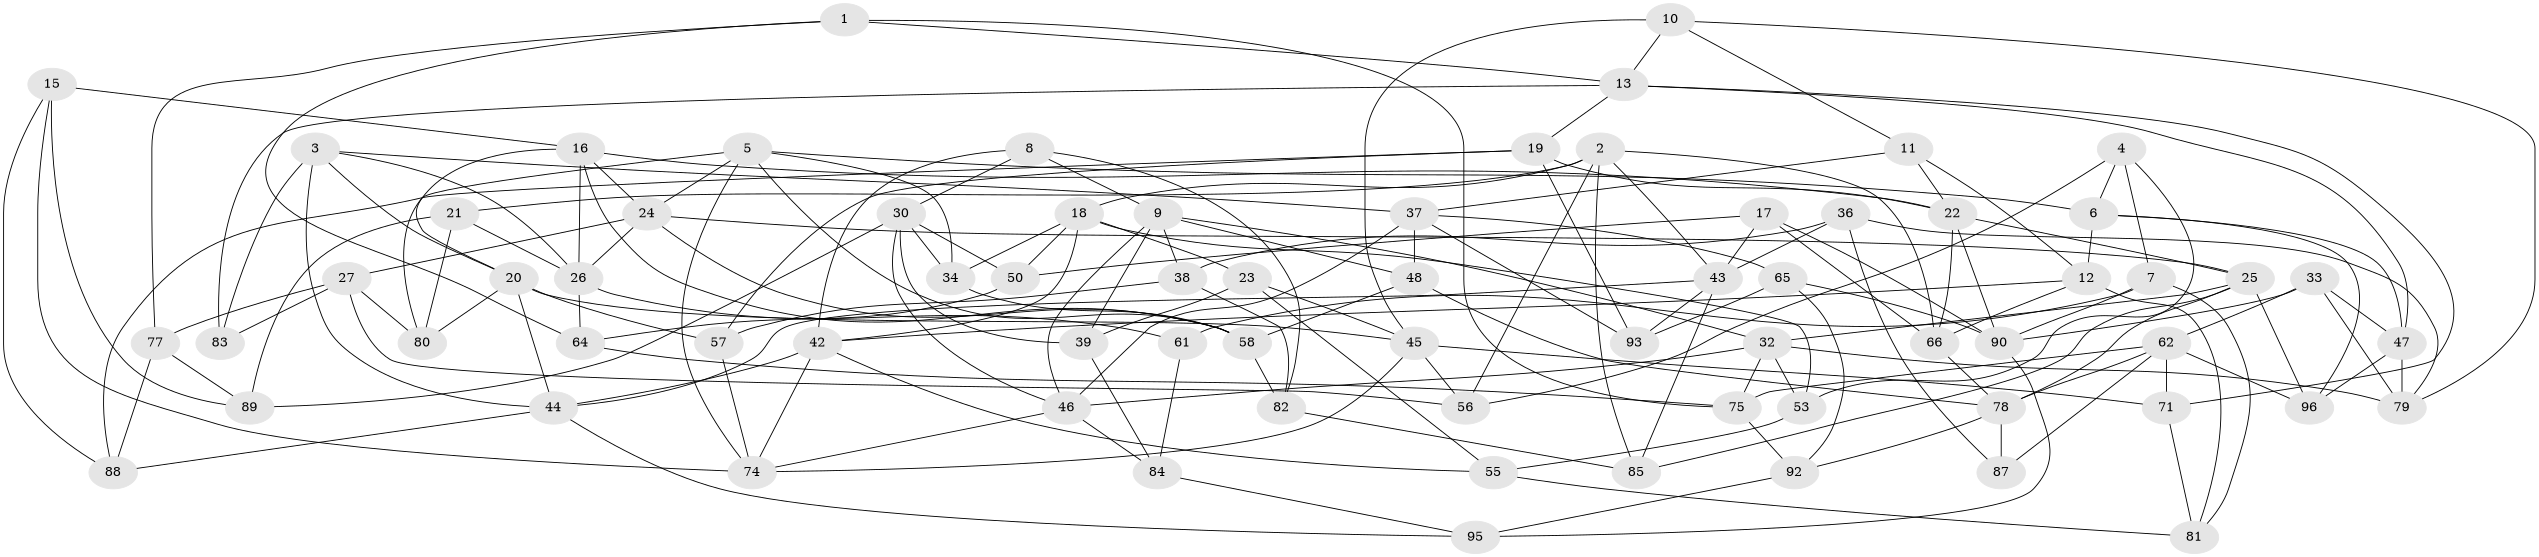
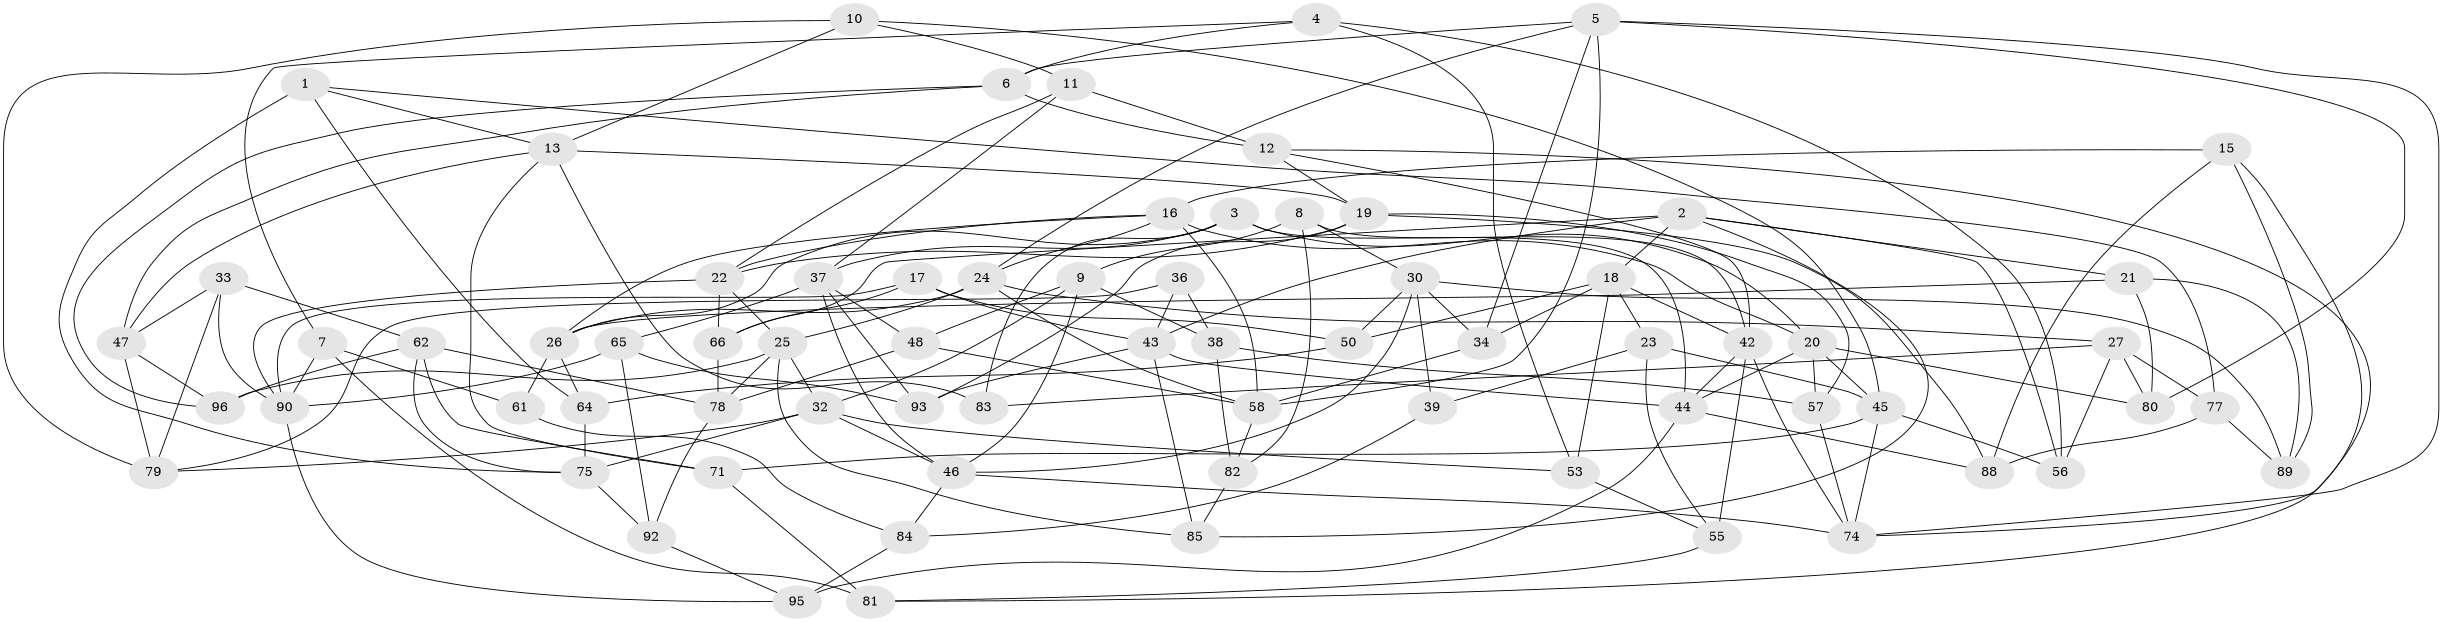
edge "9" -- "39": removed
edge "12" -- "66": now "12" -- "19"
node "87": removed
